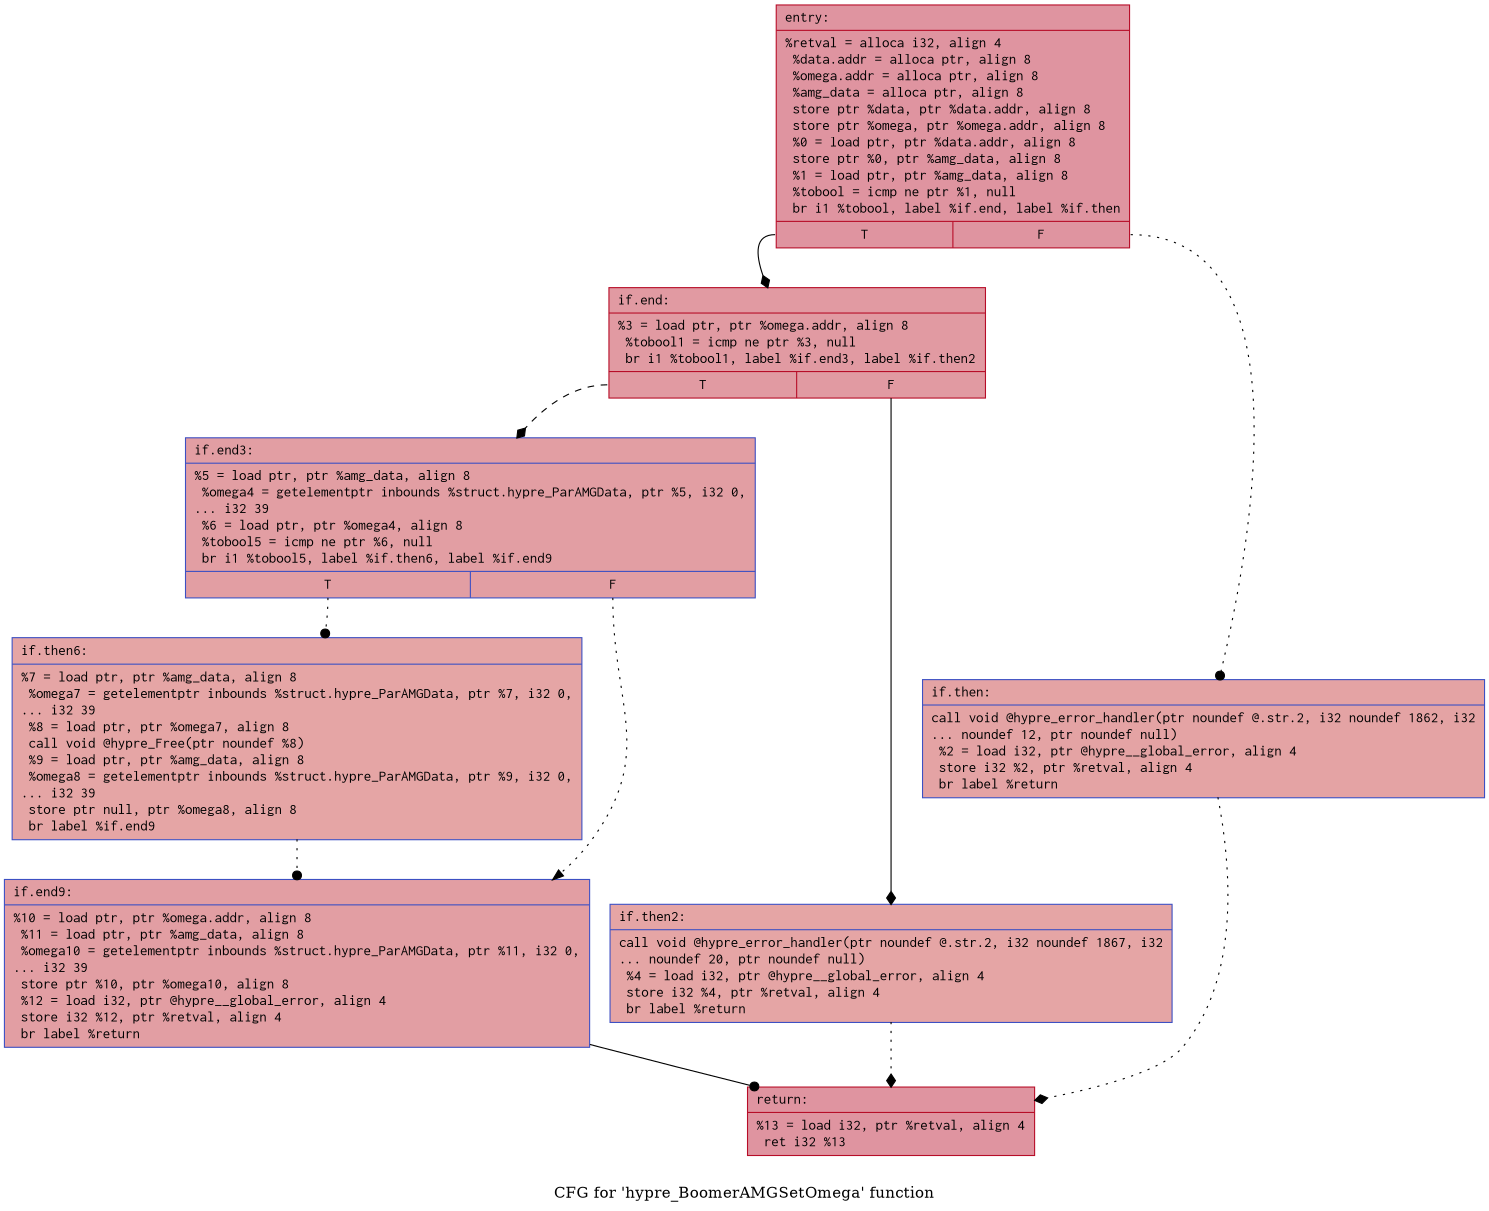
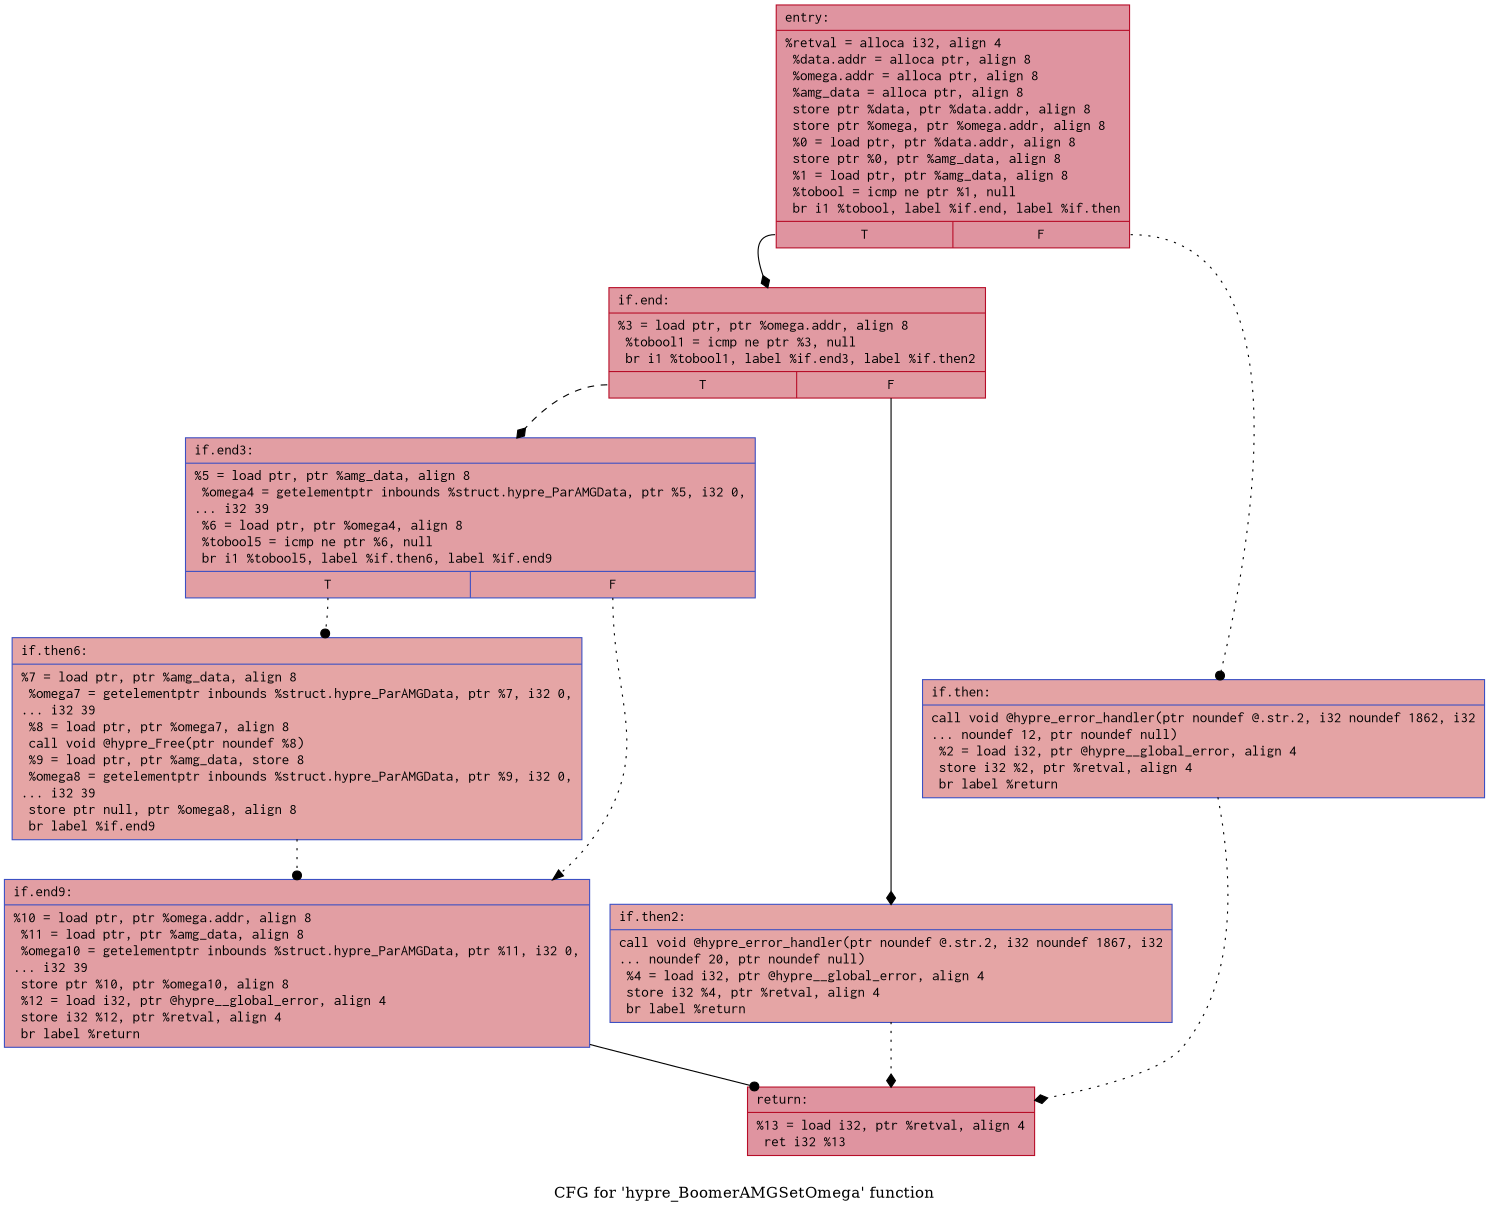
node "if.then6:": text "%9 = load ptr, ptr %amg_data, align 8" -> "%9 = load ptr, ptr %amg_data, store 8"
